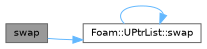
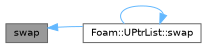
edge "swap" -> "Foam::UPtrList::swap": reversed
